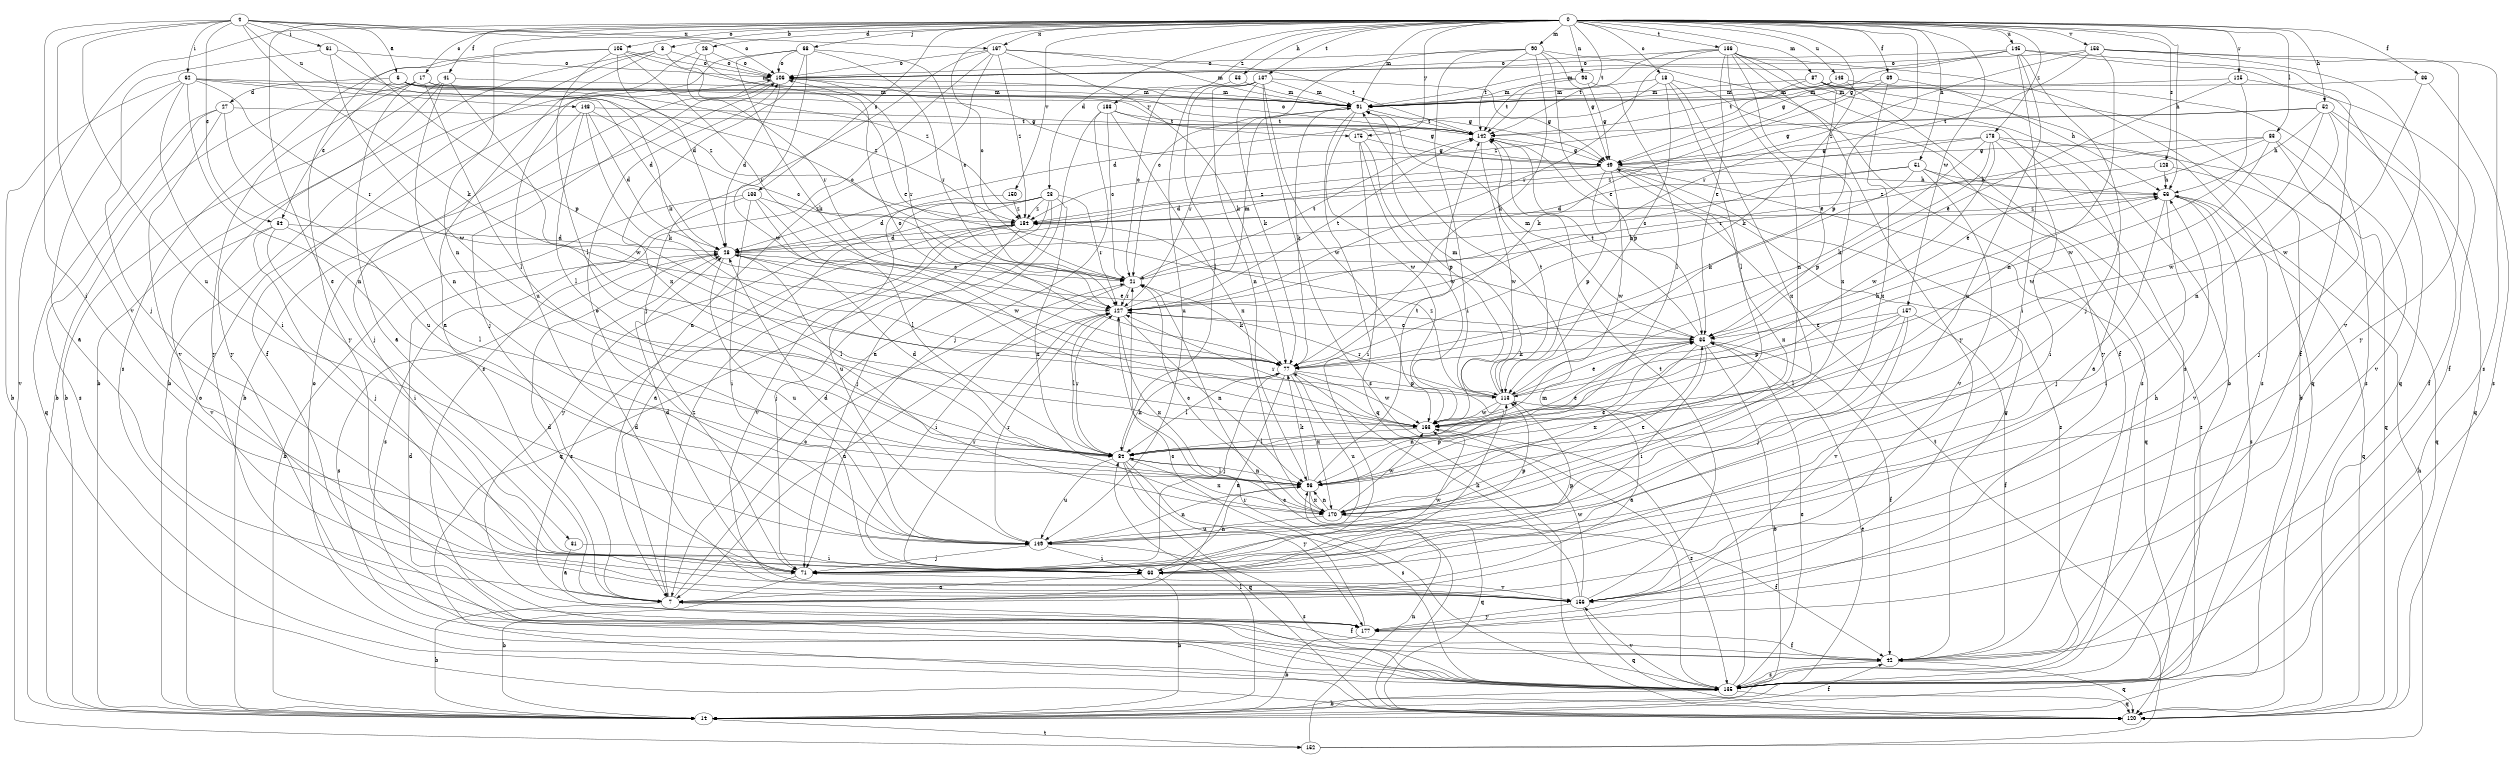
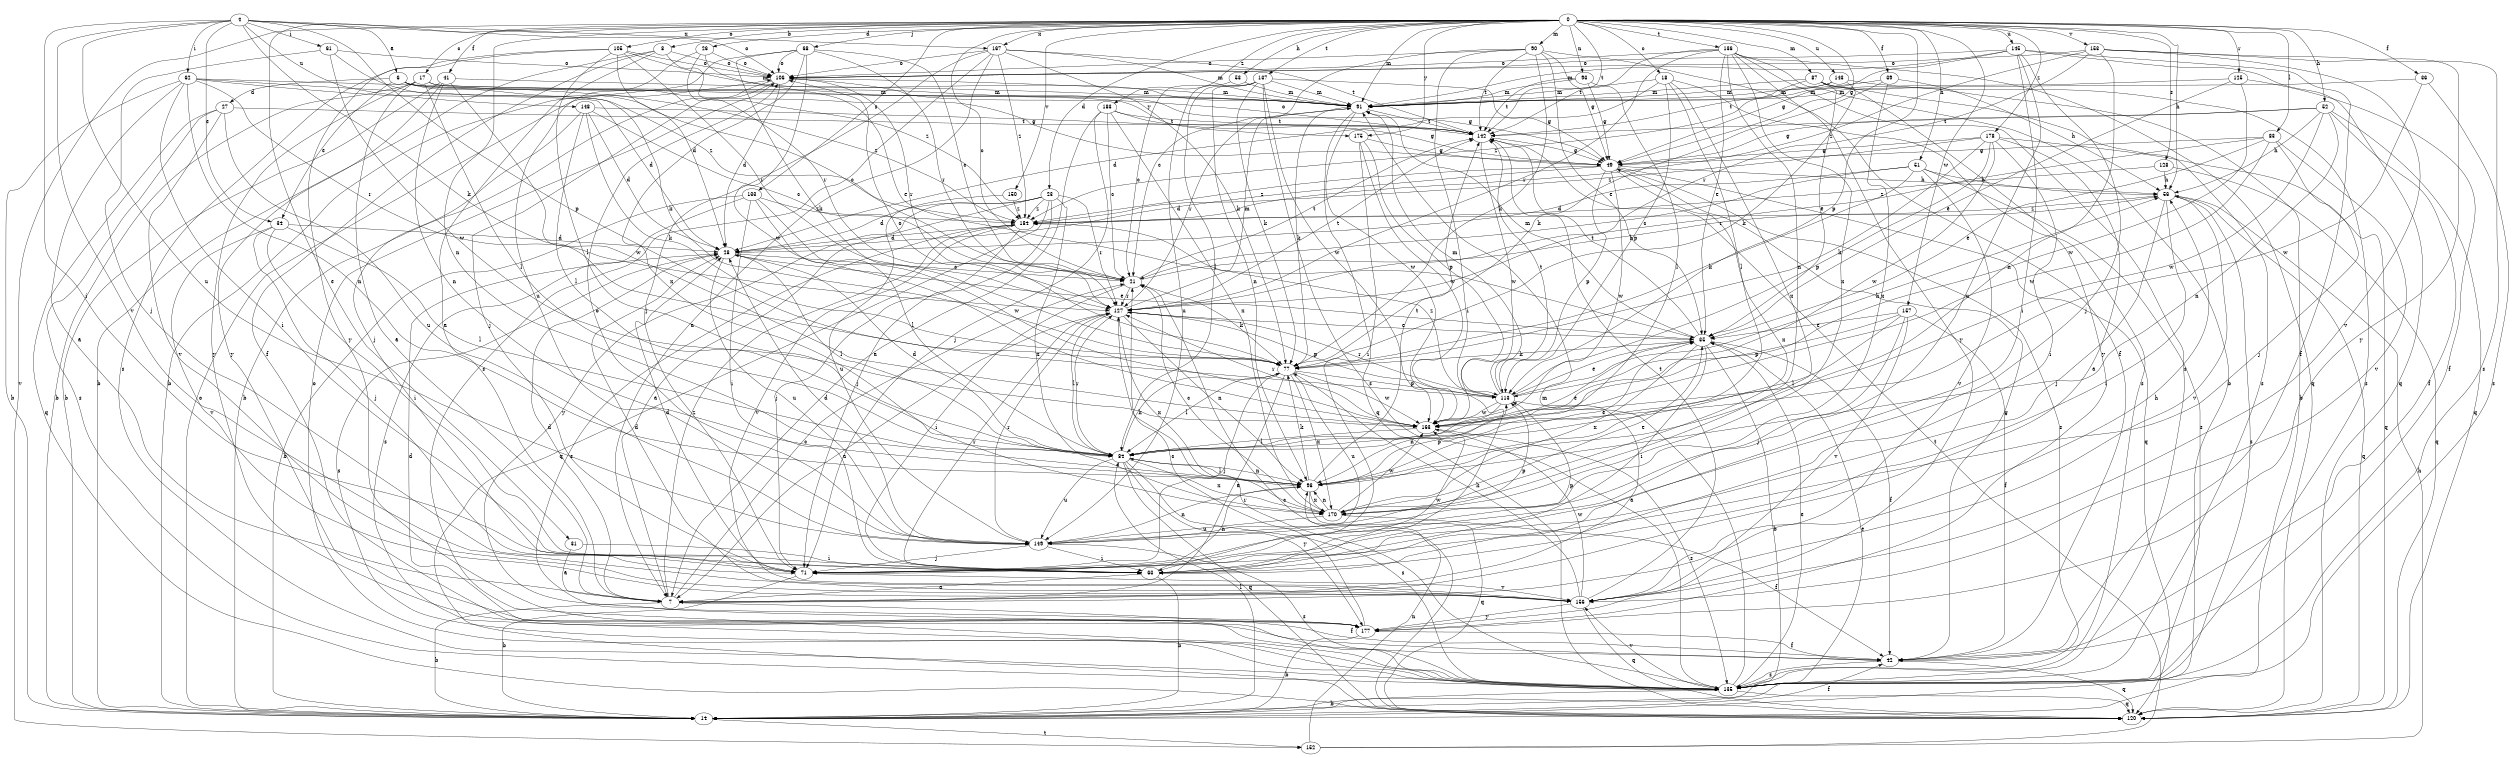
edge "127" -> "113": added, label "p"
